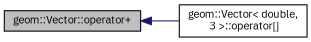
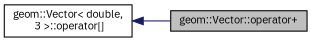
edge "geom::Vector< double, 3 >::operator[]" -> "geom::Vector::operator+": reversed
